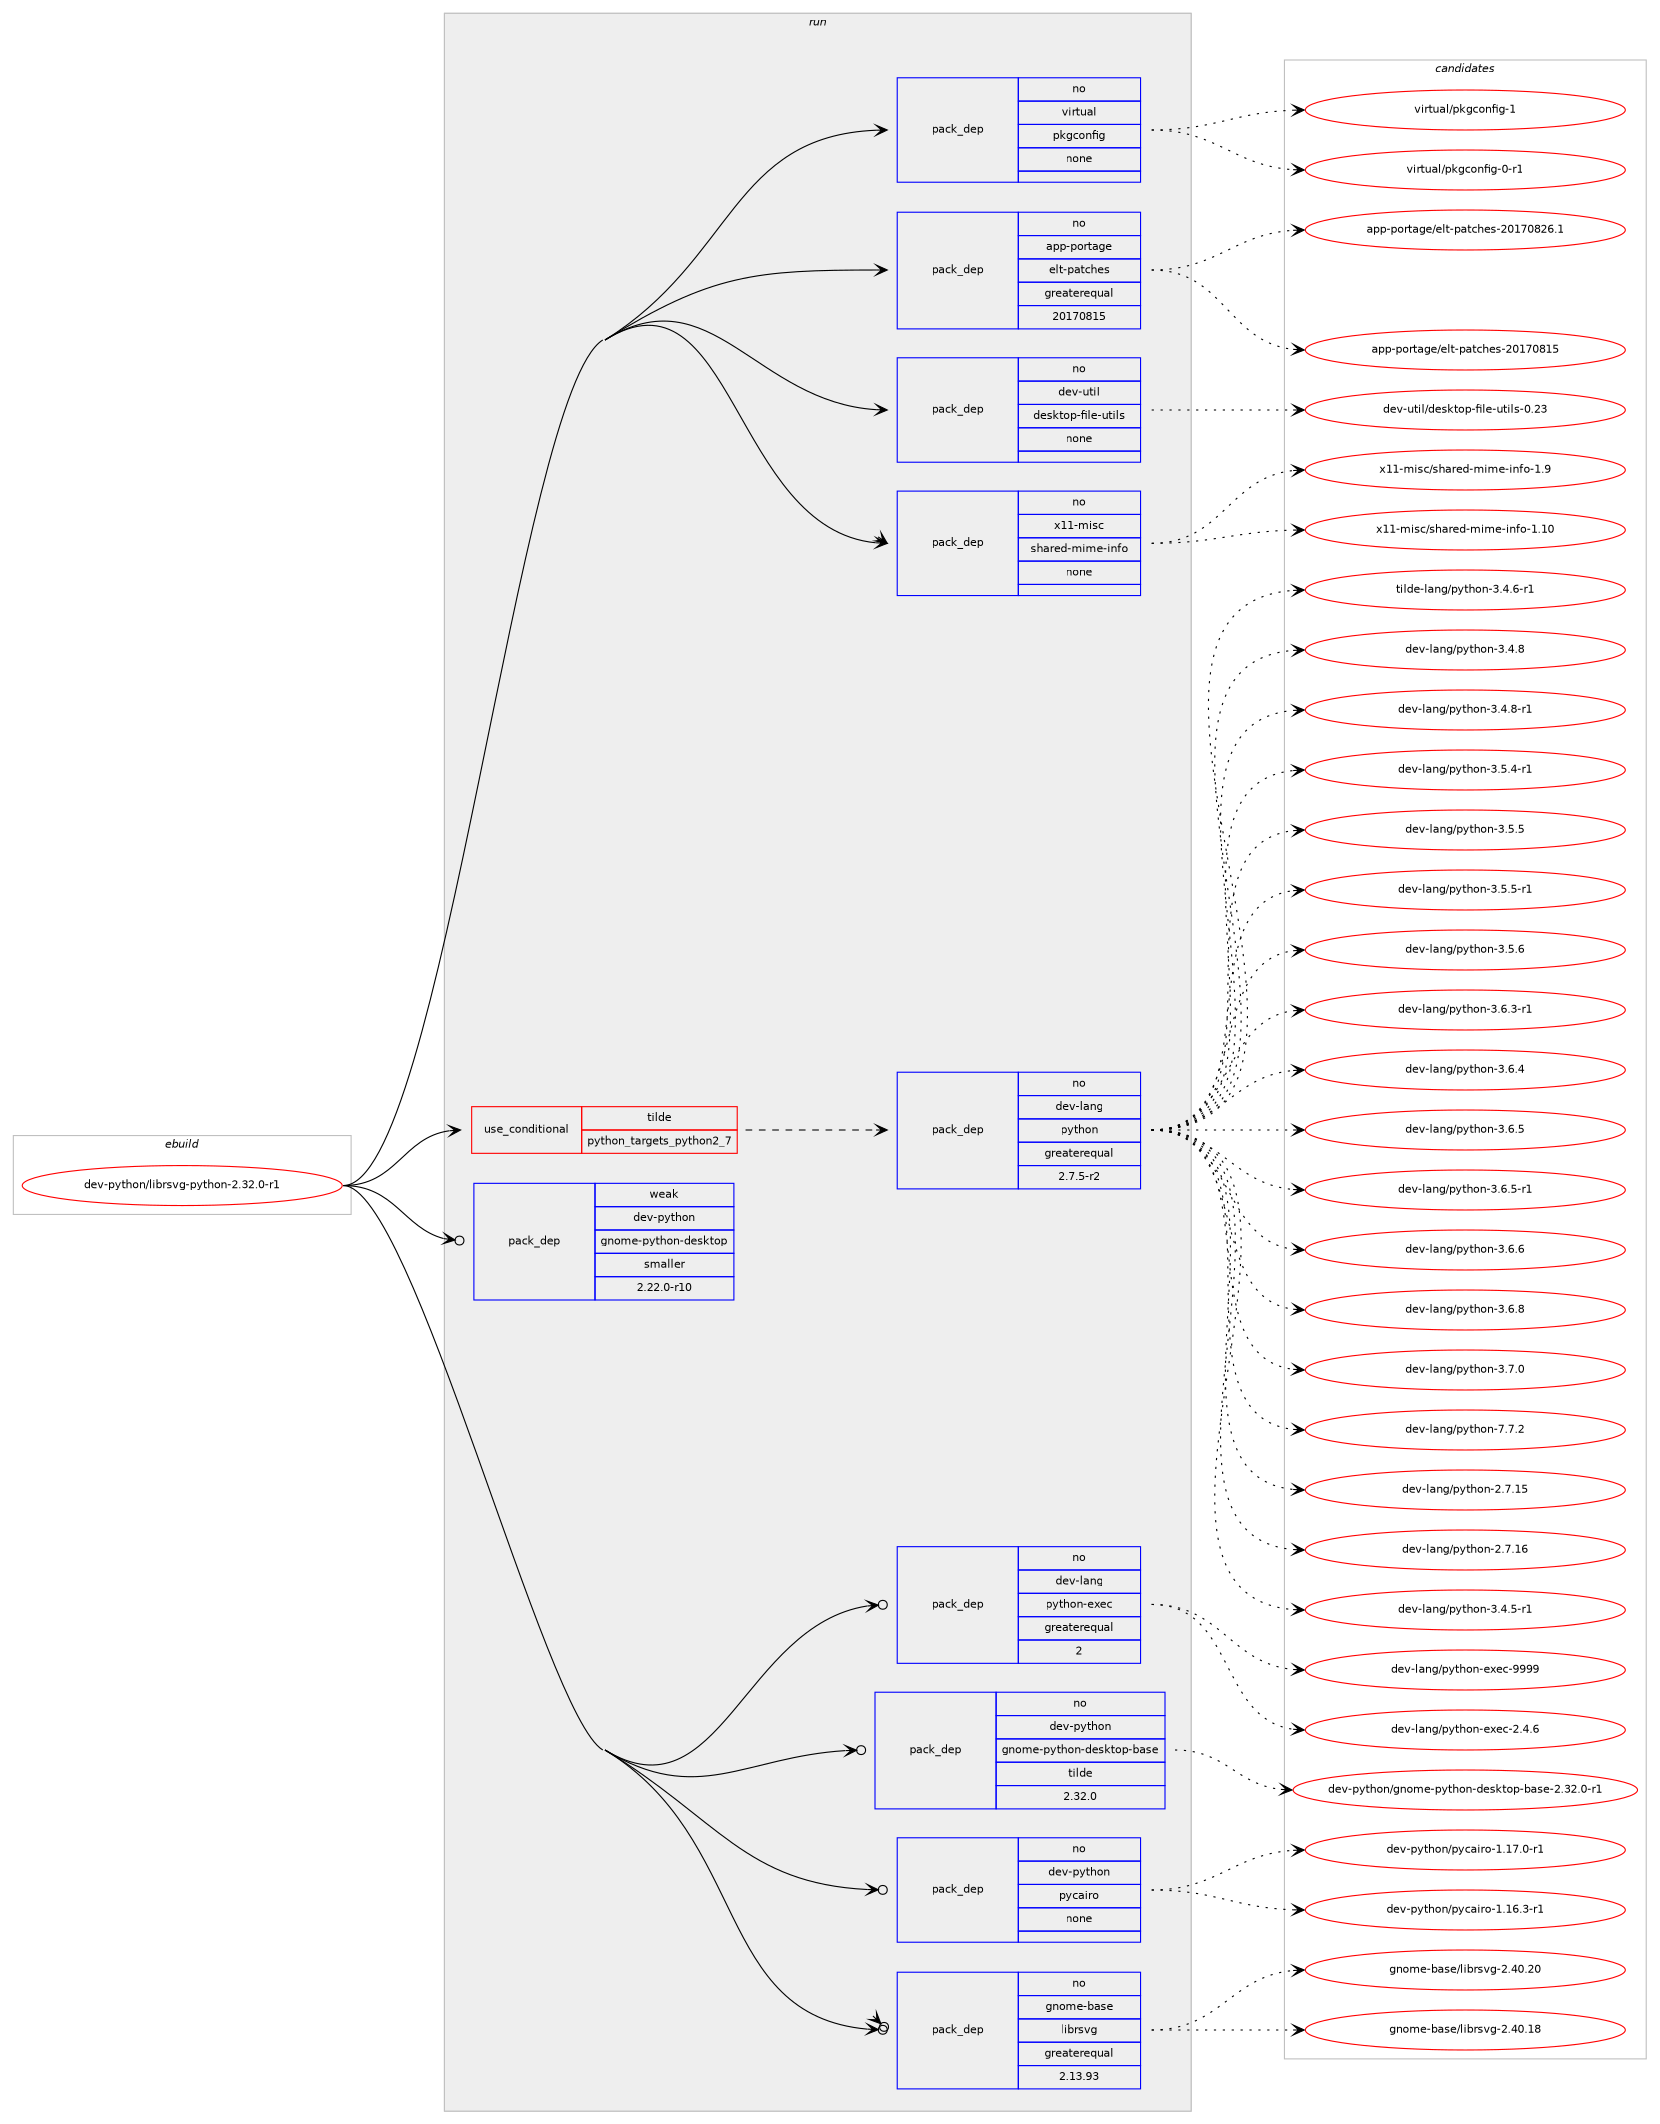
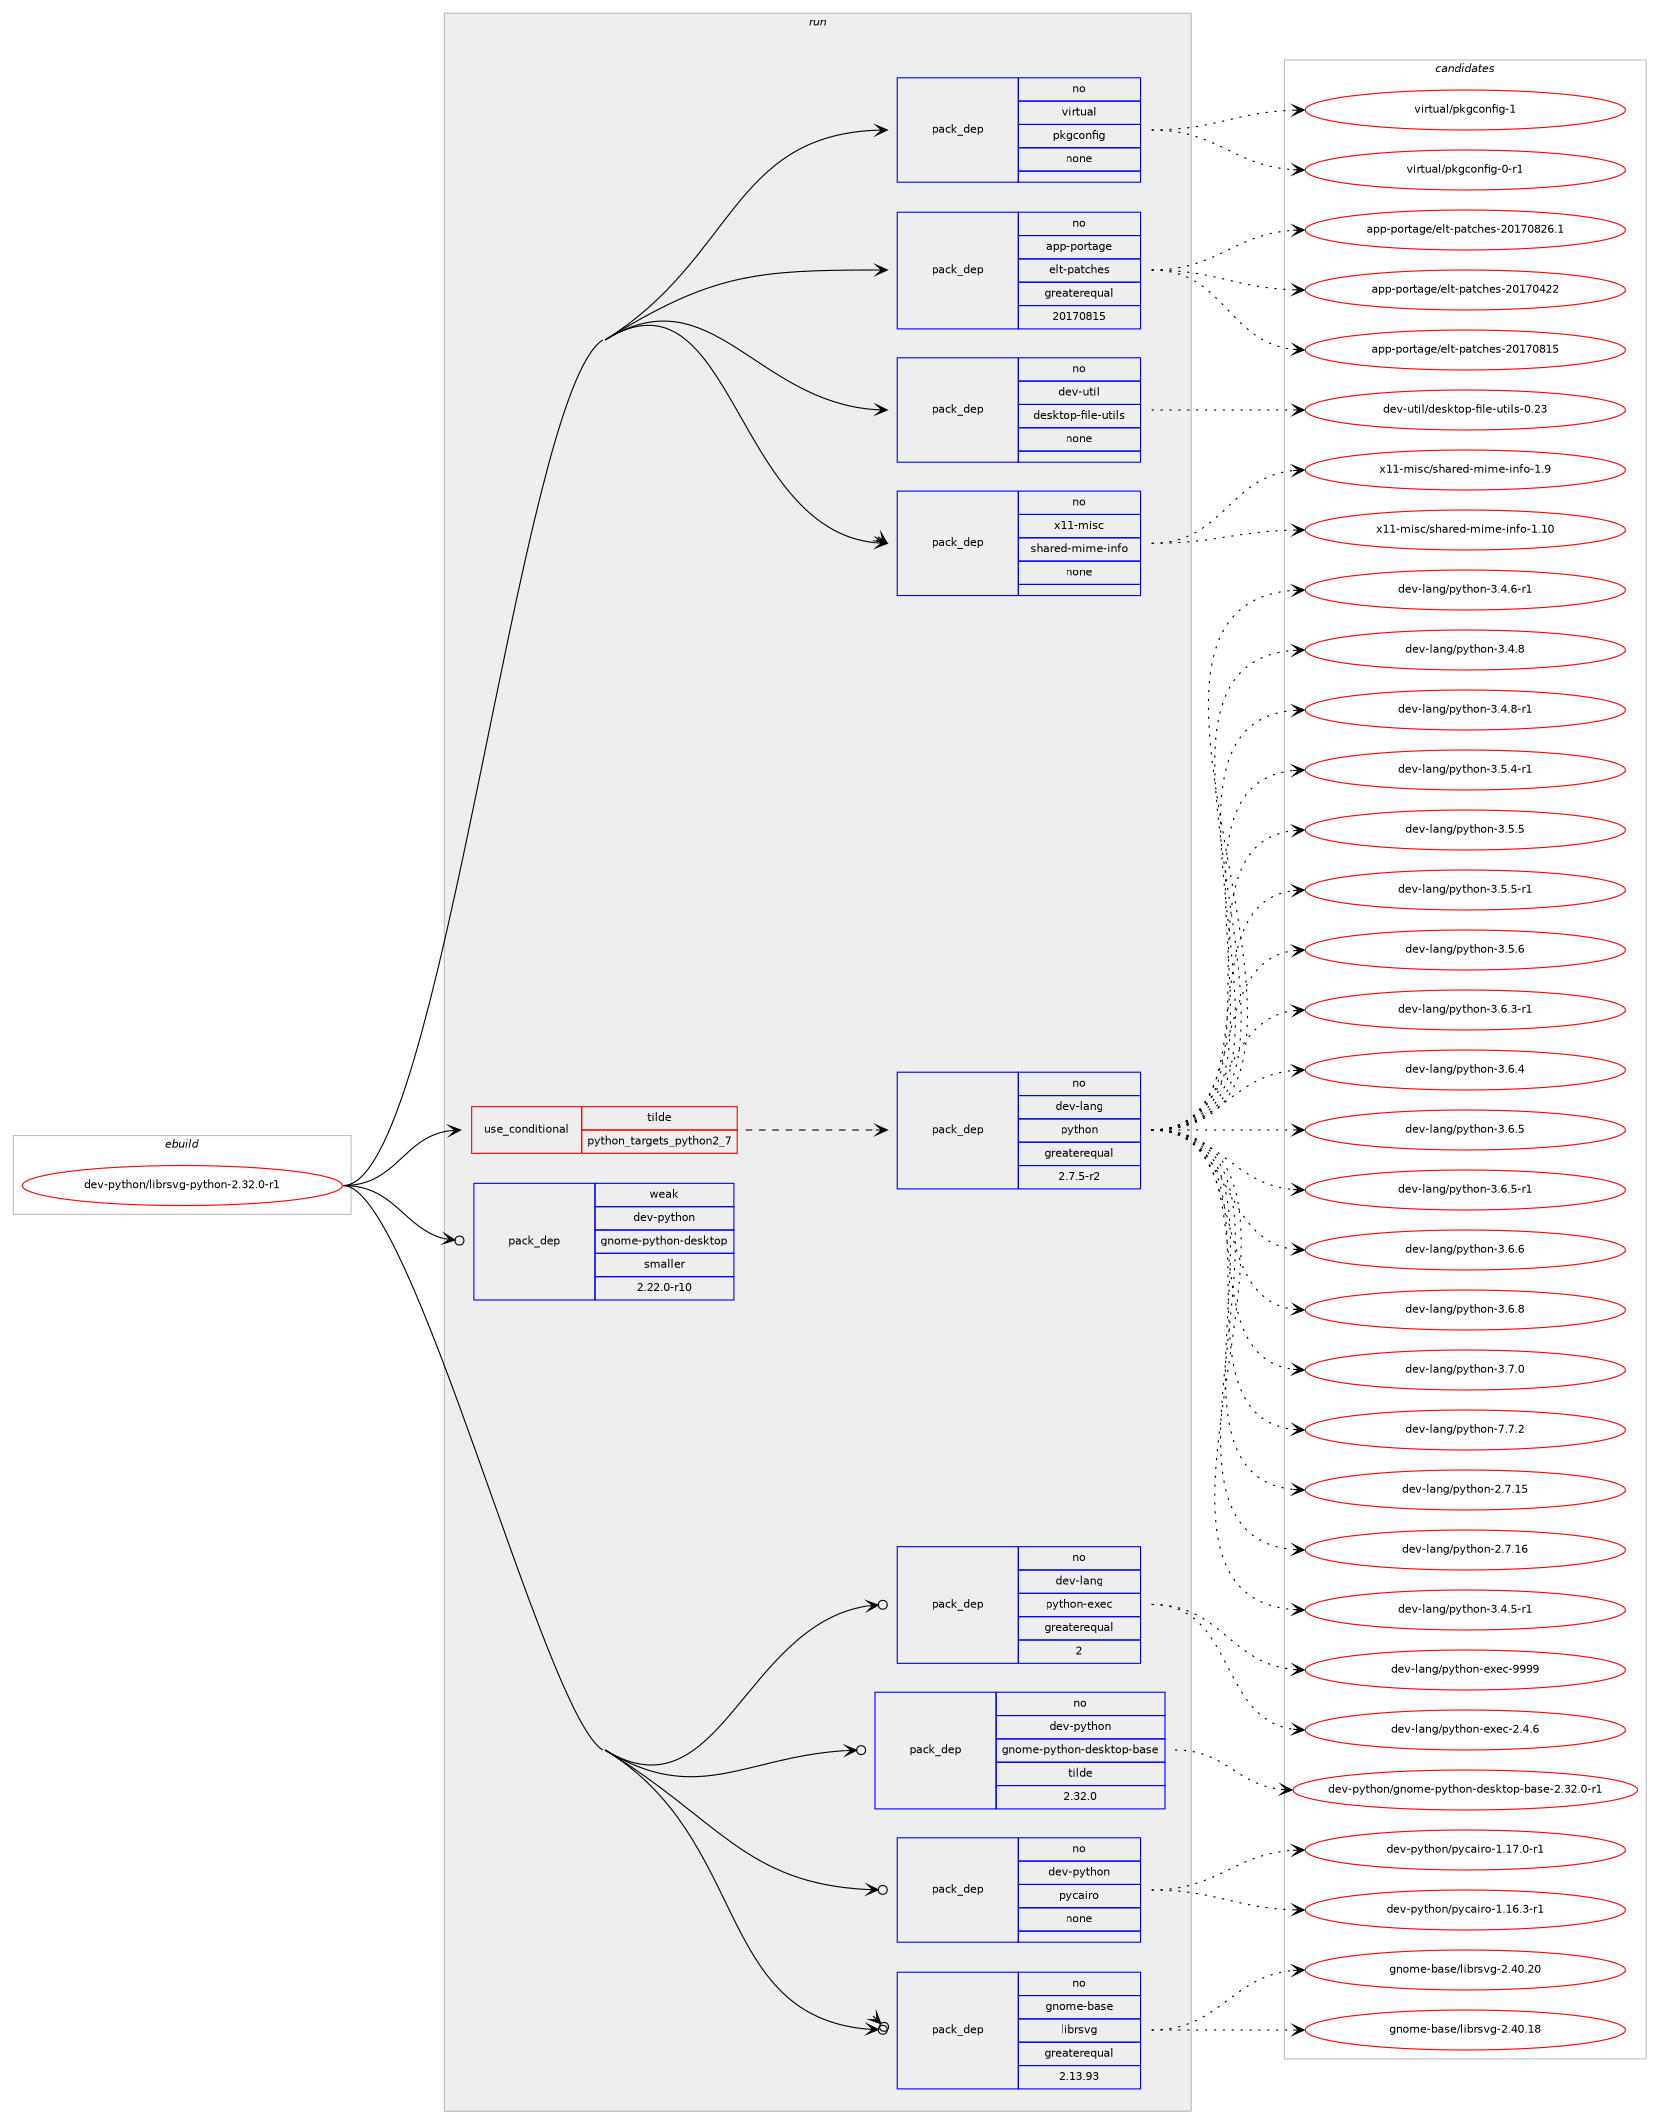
node "app-portage/elt-patches-20170422": added
node "tilde-lang/python-3.4.6-r1": label "tilde-lang/python-3.4.6-r1" -> "dev-lang/python-3.4.6-r1"
